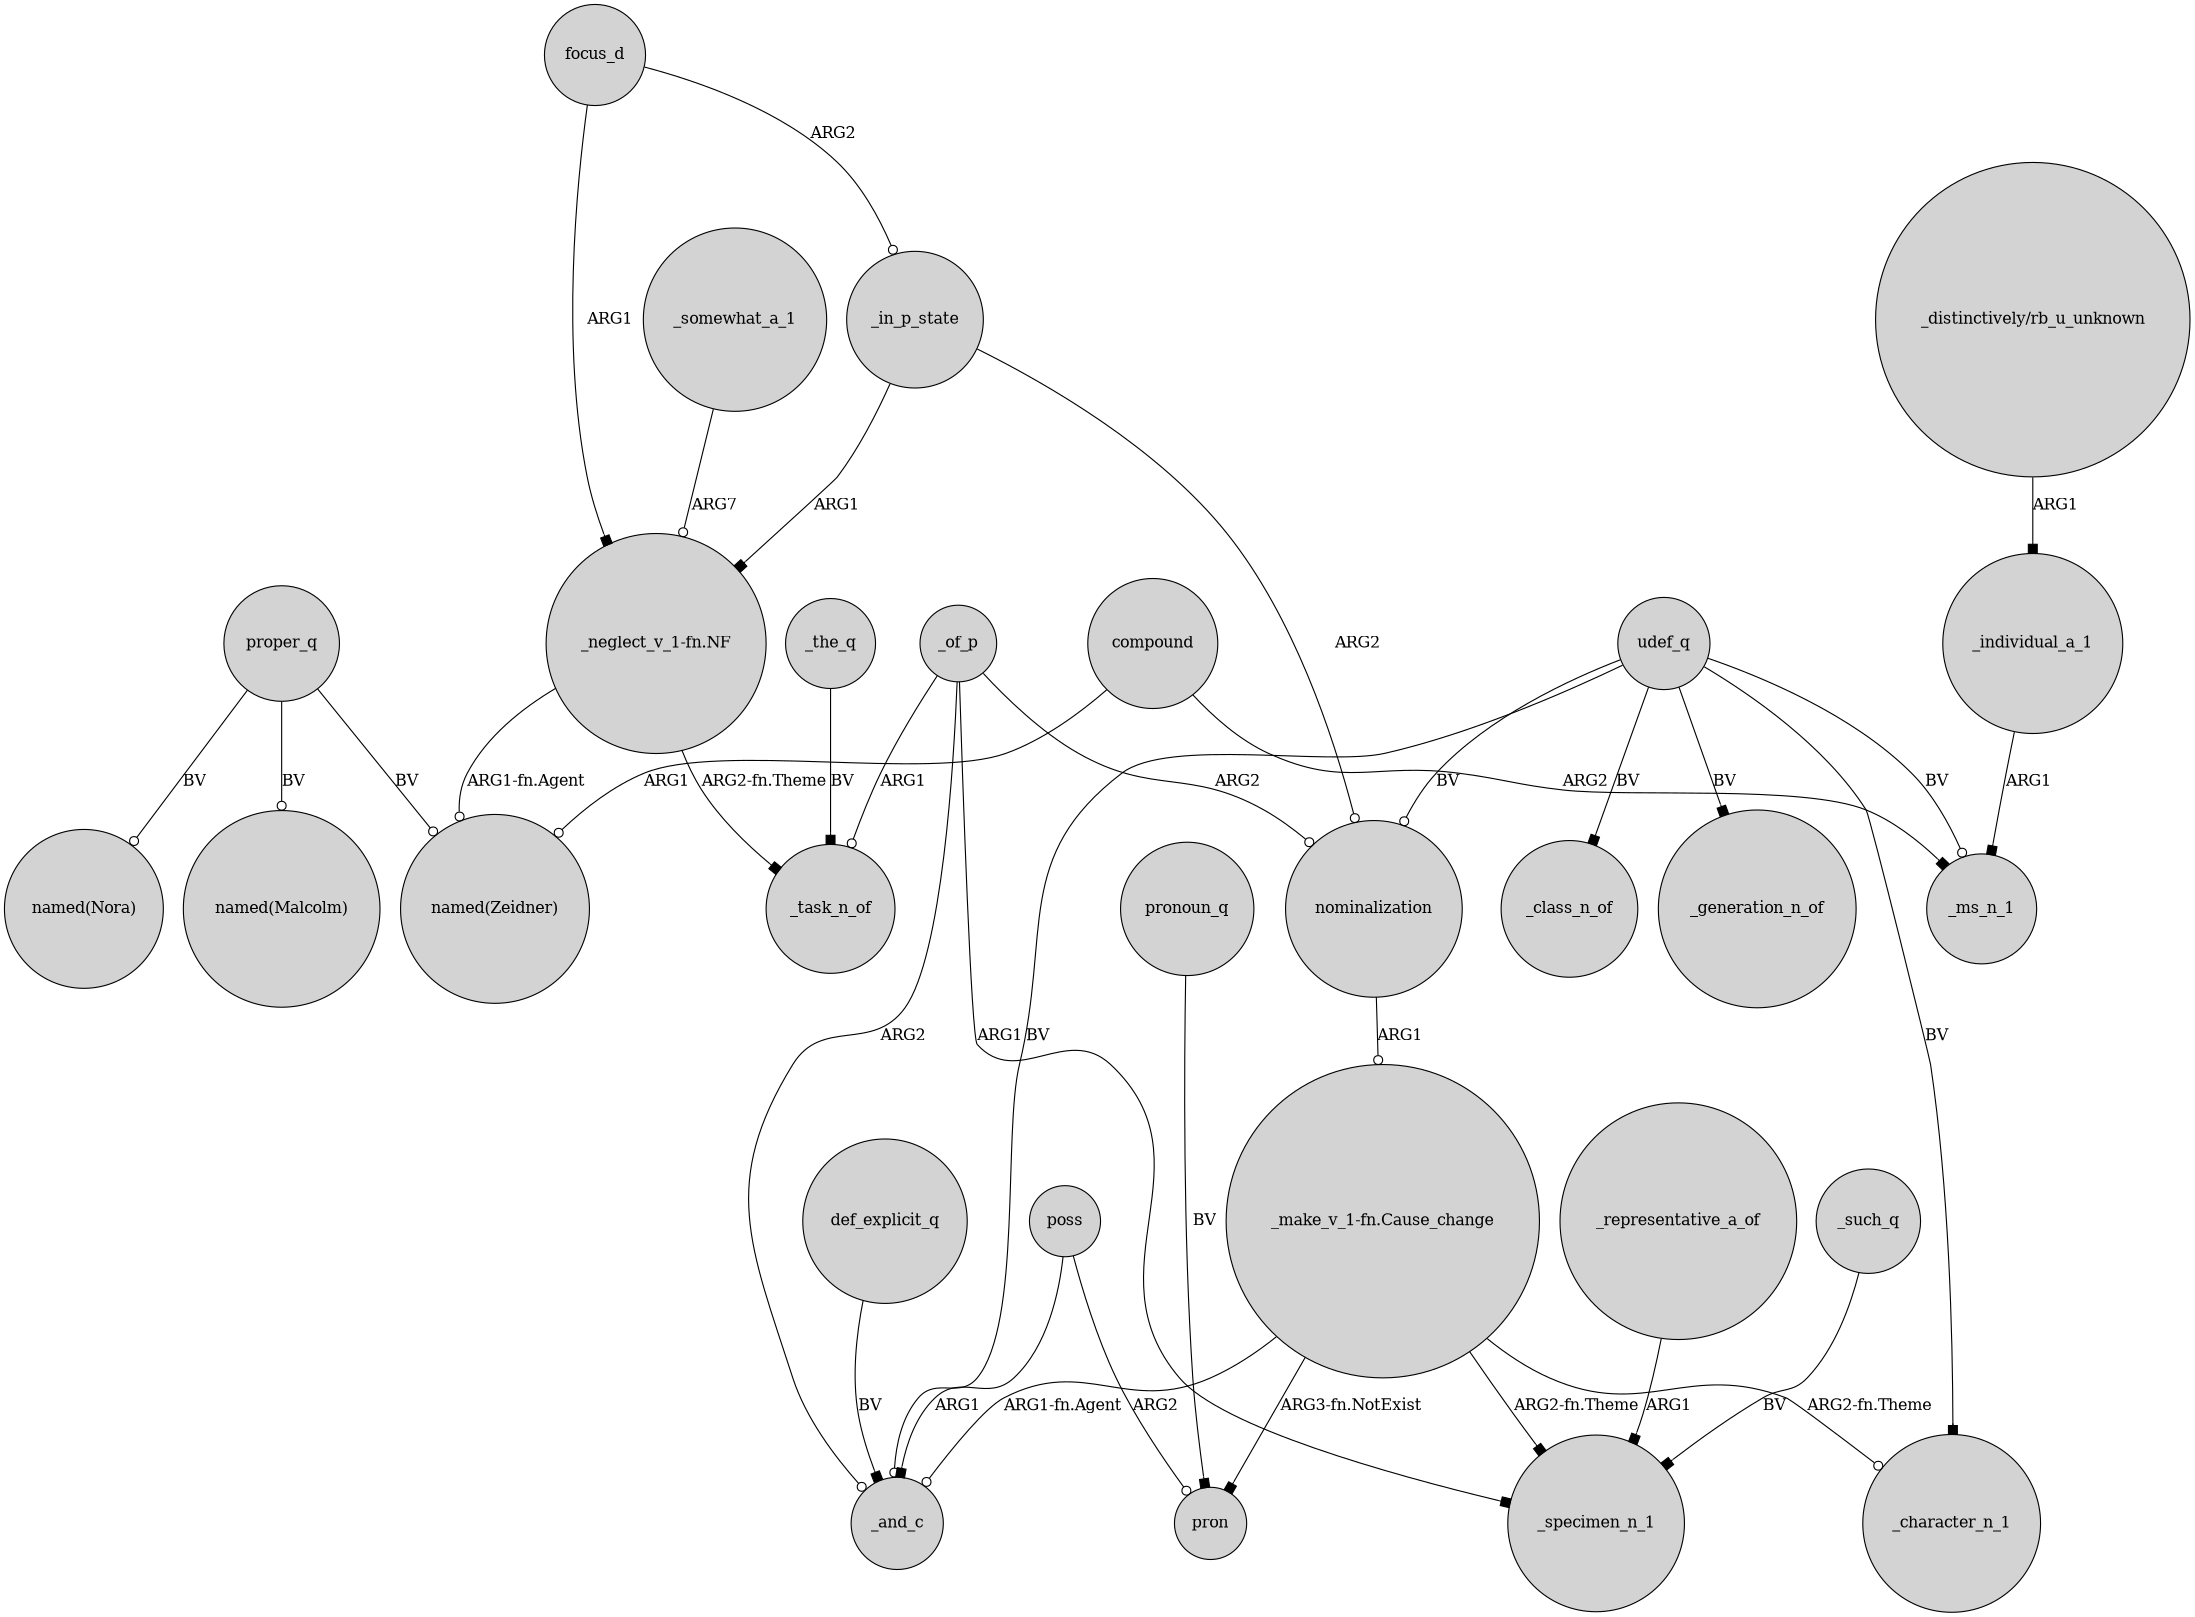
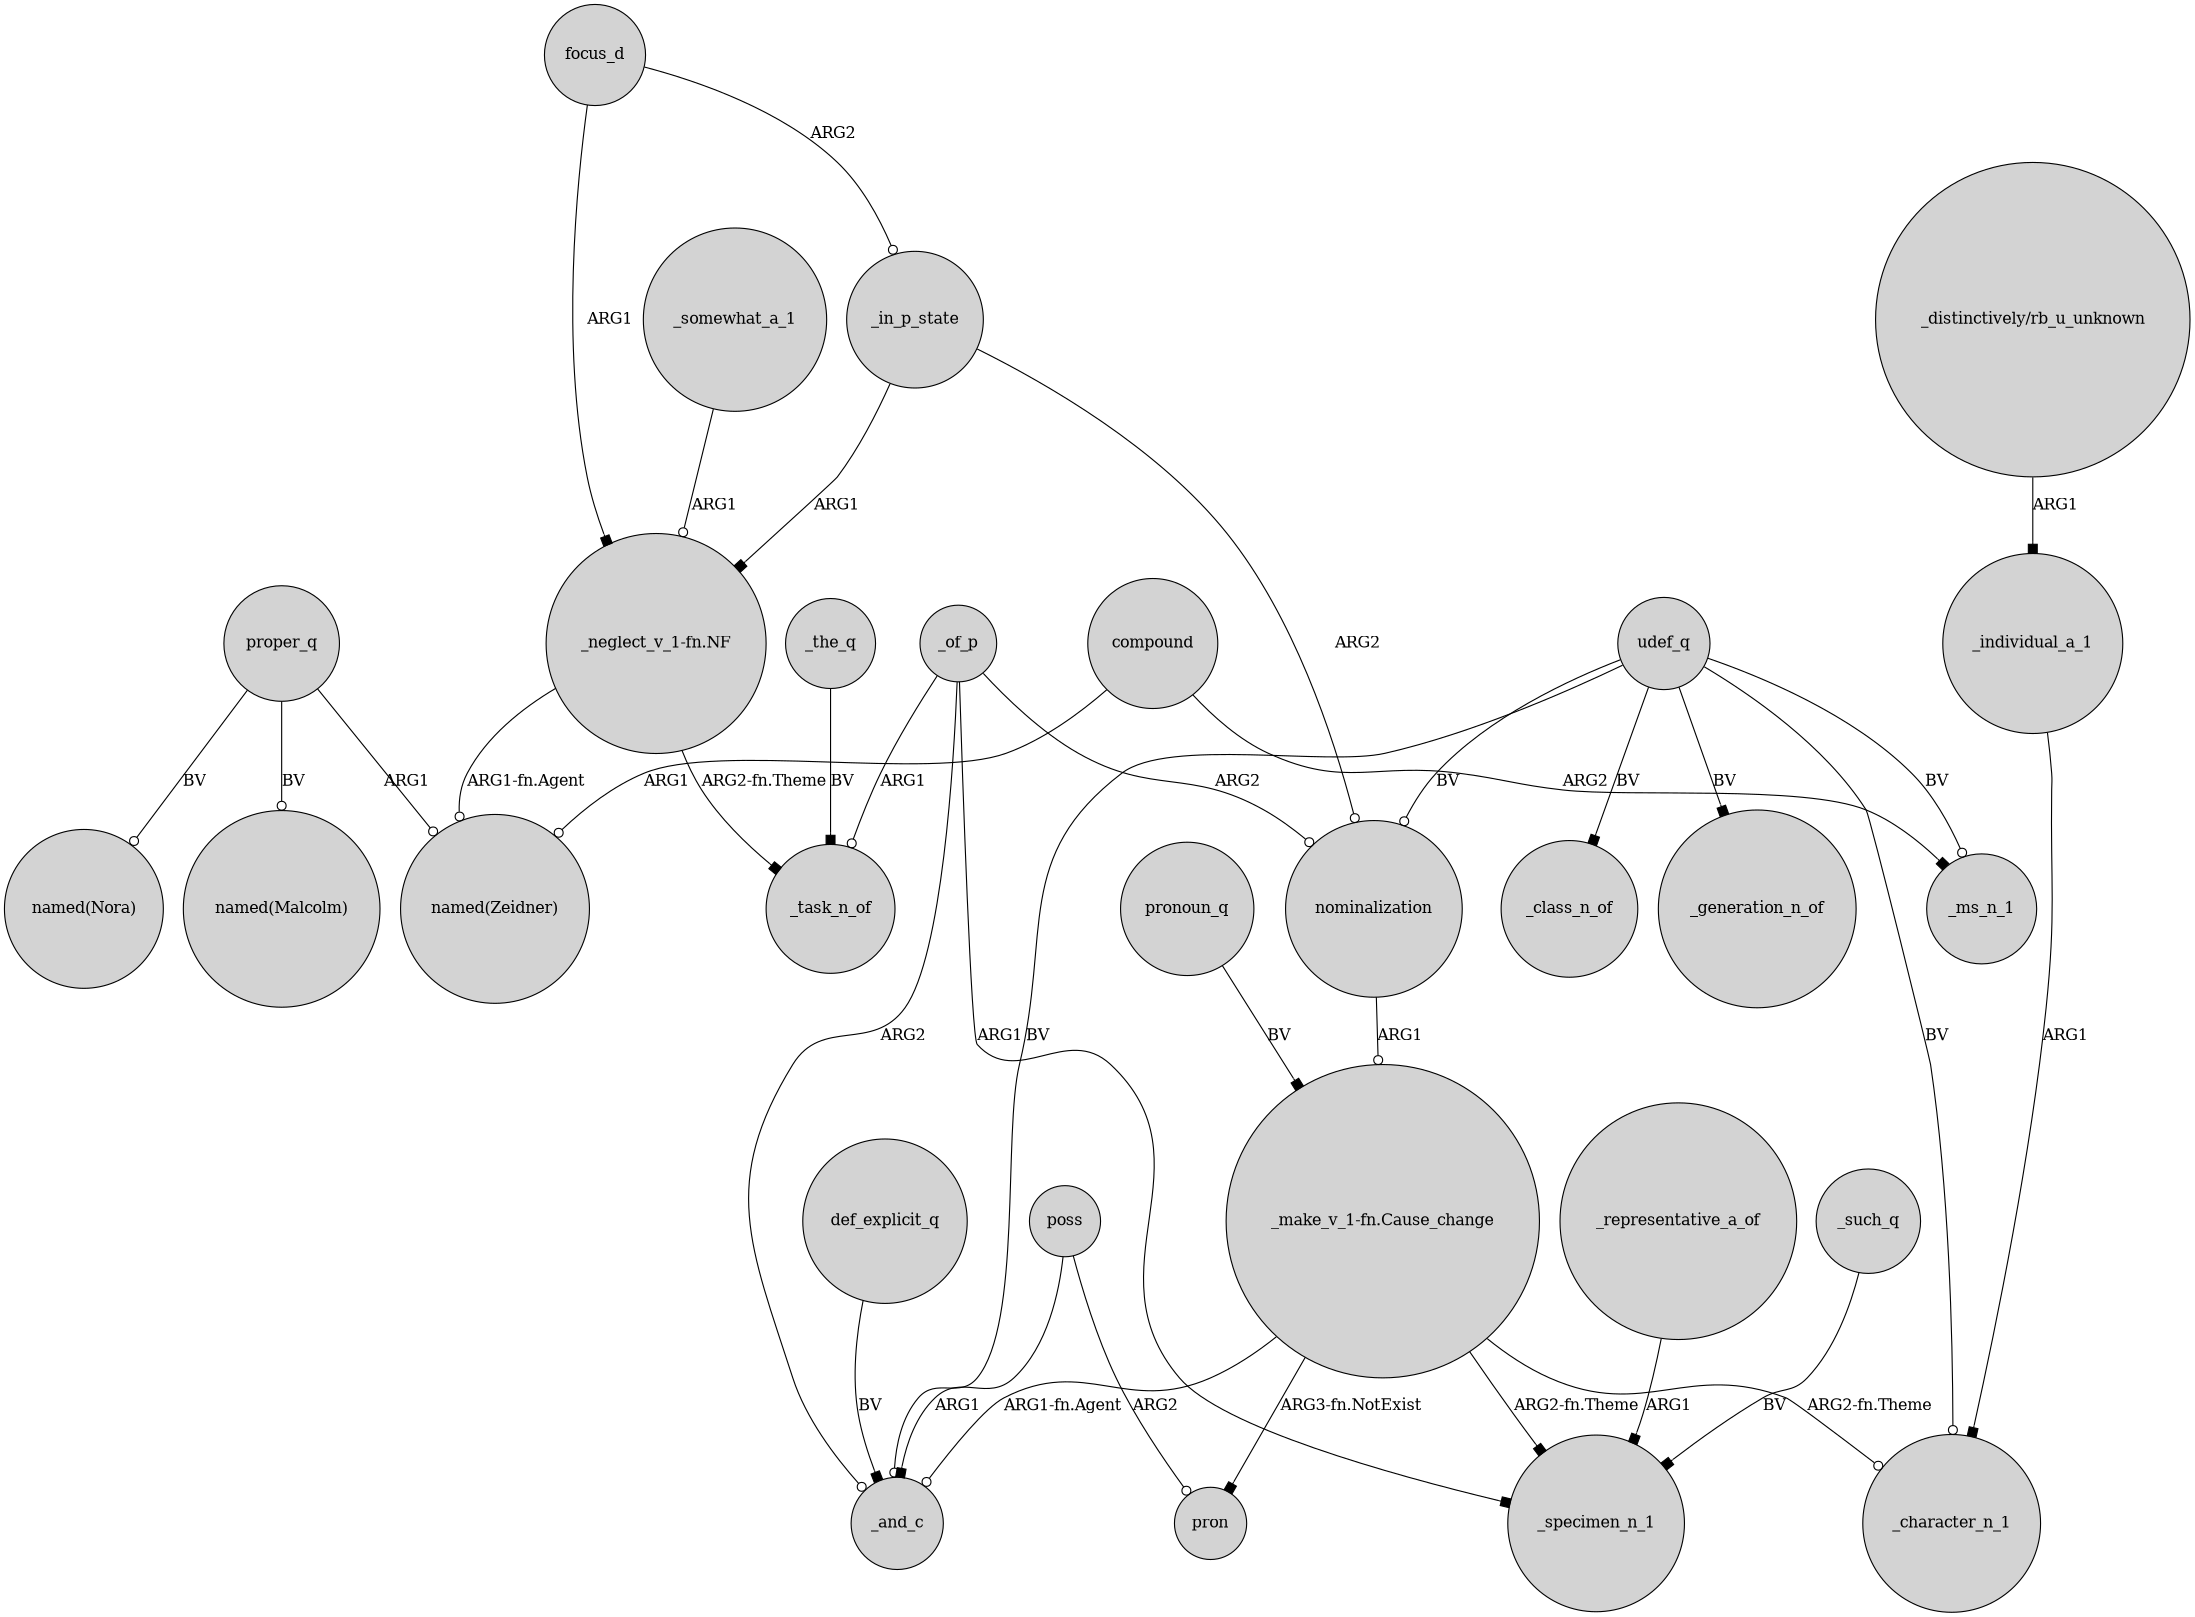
edge "_somewhat_a_1" -> "_neglect_v_1-fn.NF": label "ARG7" -> "ARG1"
edge "proper_q" -> "named(Zeidner)": label "BV" -> "ARG1"
edge "_individual_a_1" -> "_ms_n_1": now "_individual_a_1" -> "_character_n_1"
edge "udef_q" -> "_character_n_1": arrowhead box -> odot
edge "pronoun_q" -> "pron": now "pronoun_q" -> "_make_v_1-fn.Cause_change"
